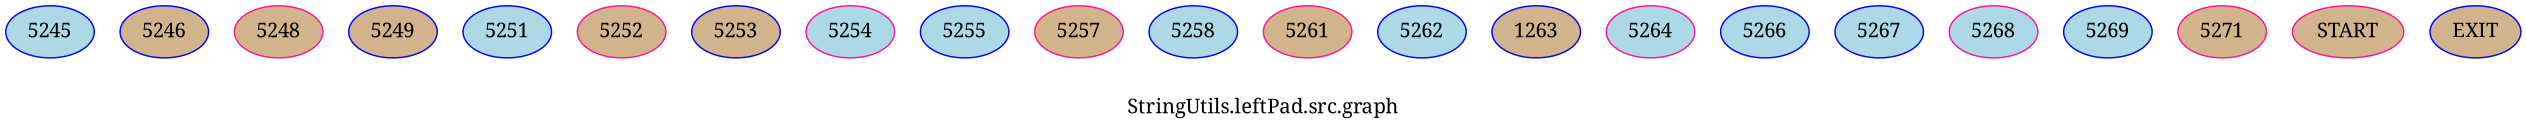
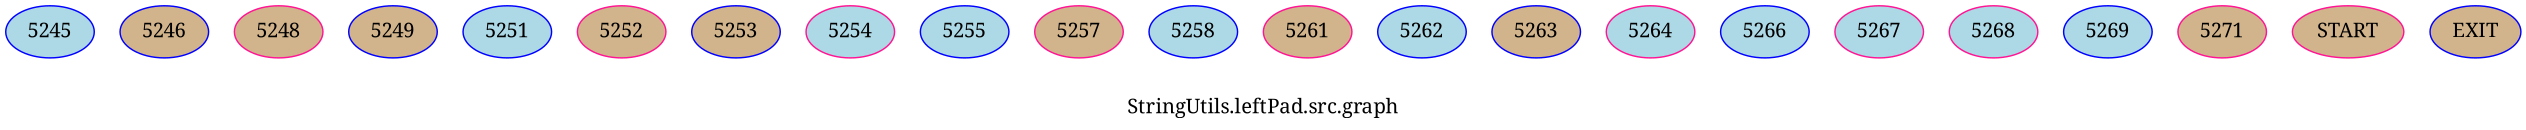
node "1263": label "1263" -> "5263"
node "5267": color blue -> deeppink
